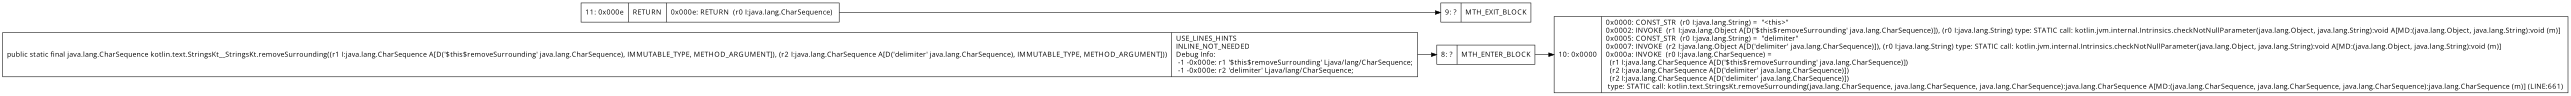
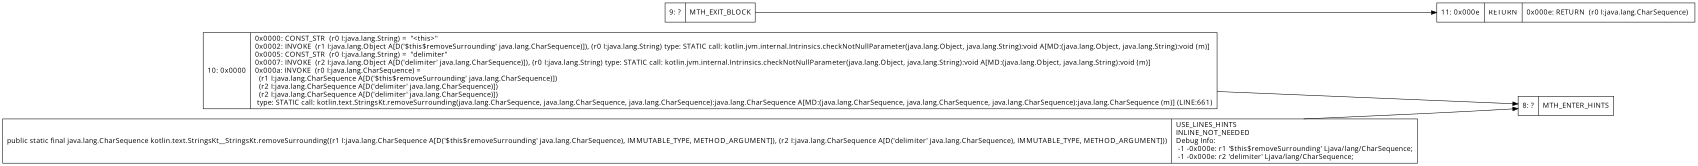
edge "11: 0x000e" -> "9: ?": reversed
node "8: ?": text "MTH_ENTER_BLOCK" -> "MTH_ENTER_HINTS"
edge "8: ?" -> "10: 0x0000": reversed
